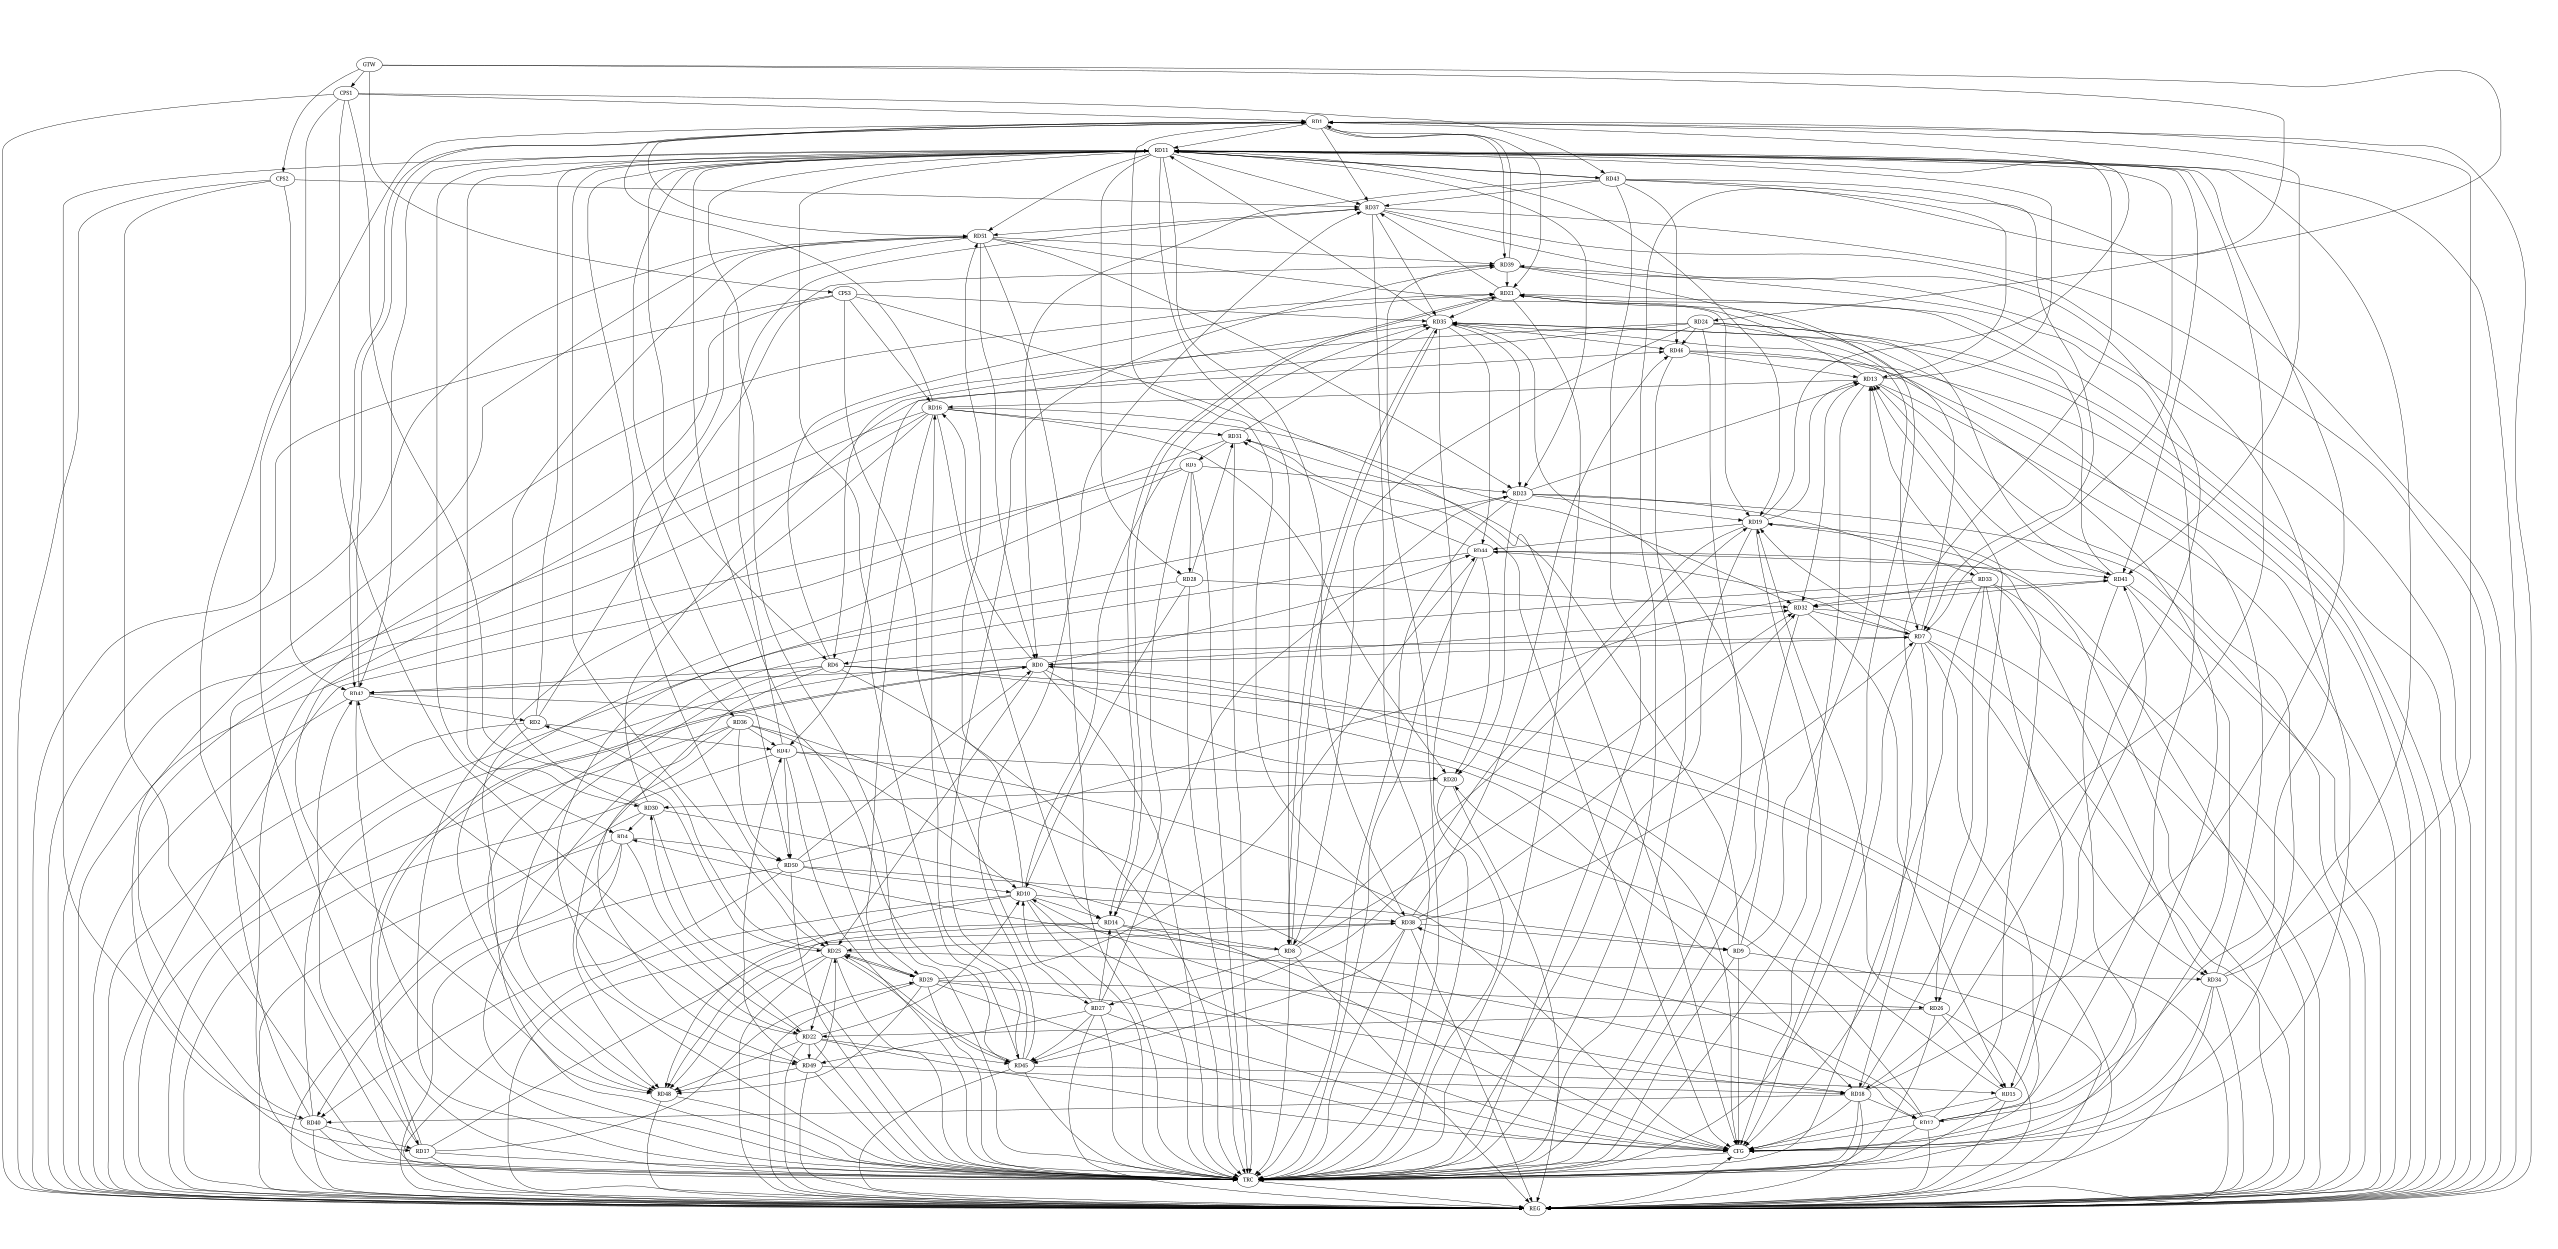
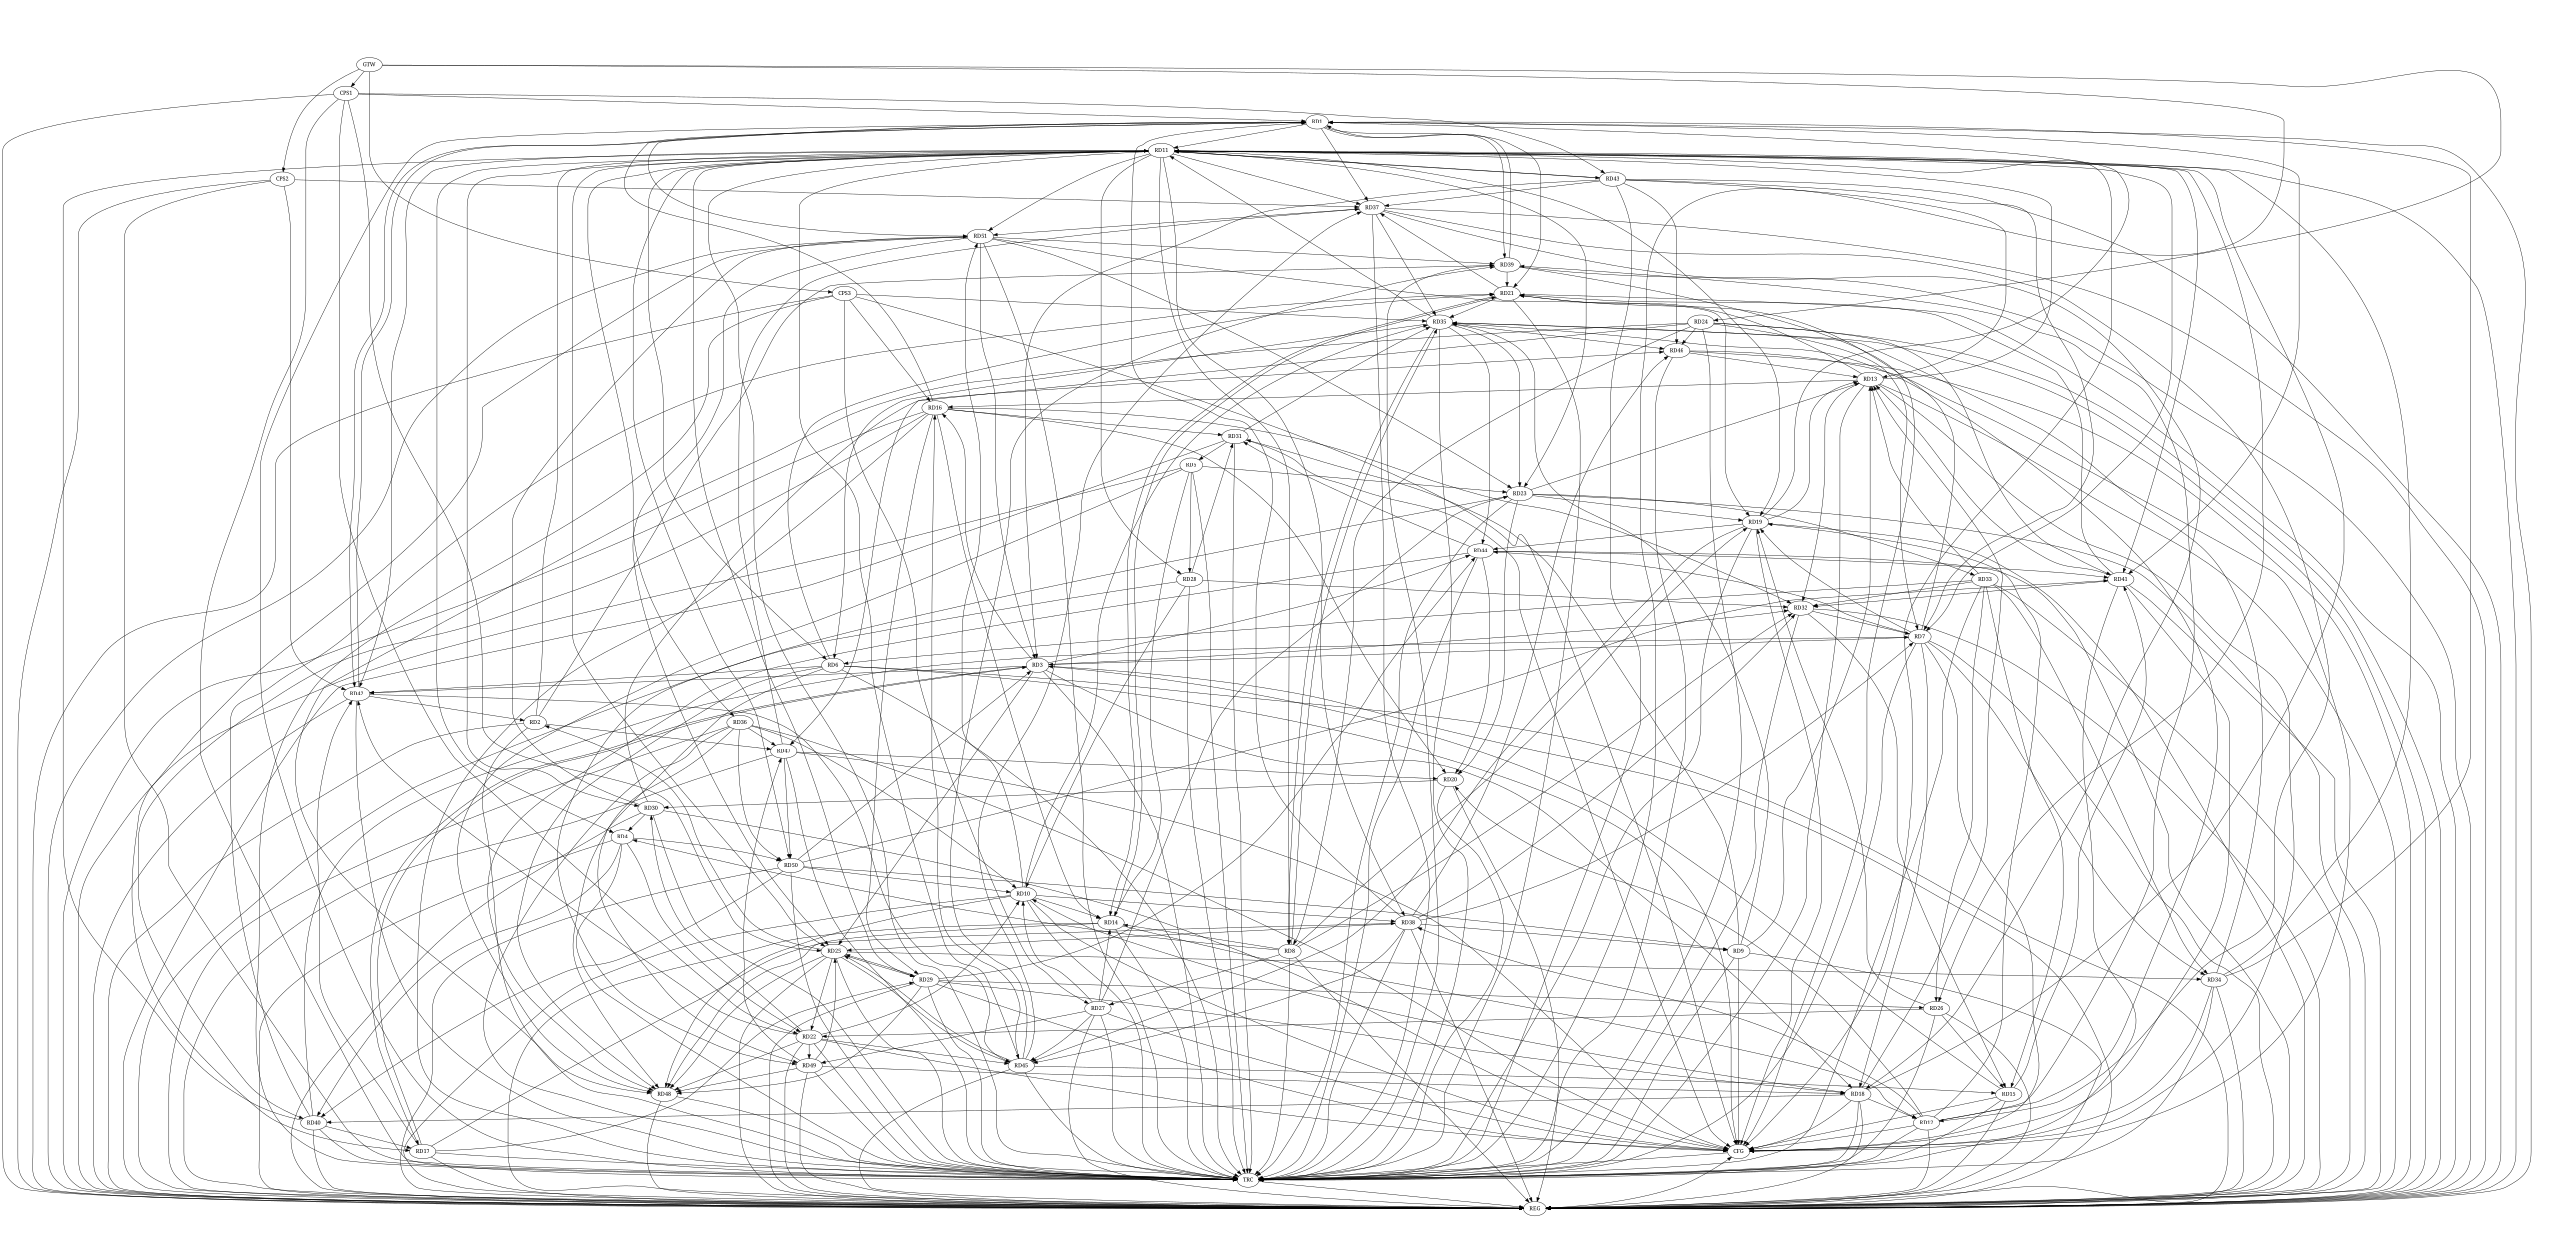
node "RD0": label "RD0" -> "RD3"
edge "RD14" -> "RD8": reversed
